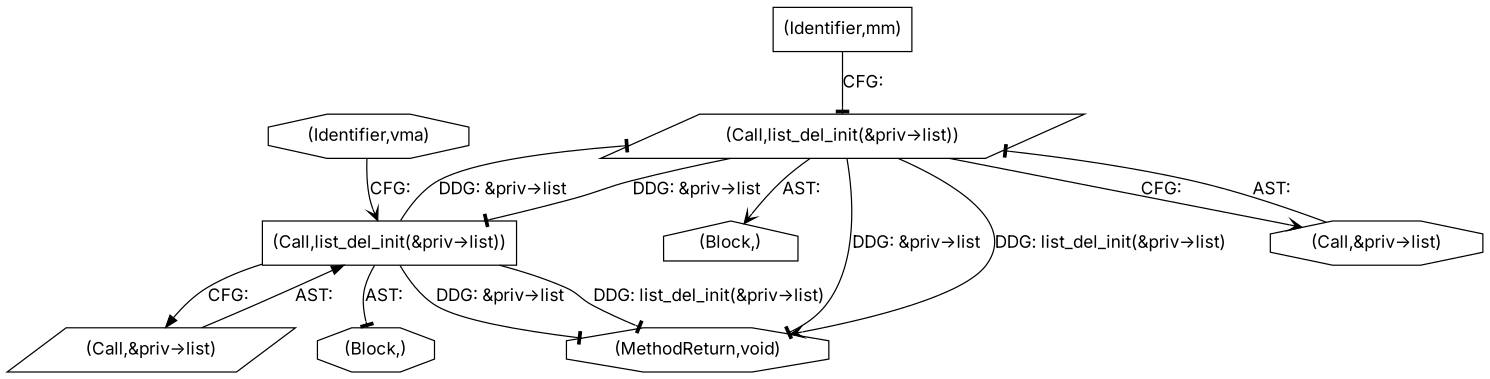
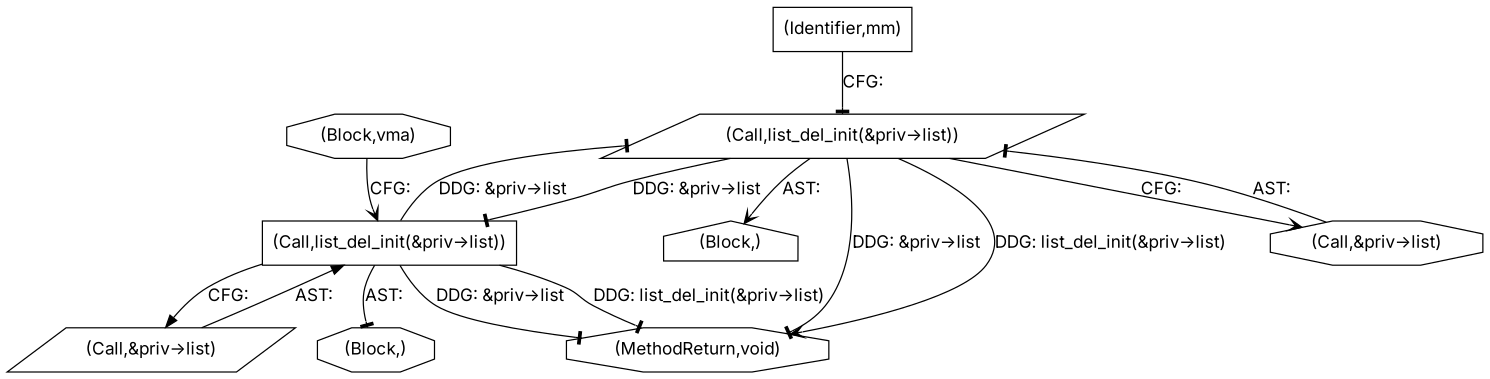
node "(Identifier,vma)": label "(Identifier,vma)" -> "(Block,vma)"
